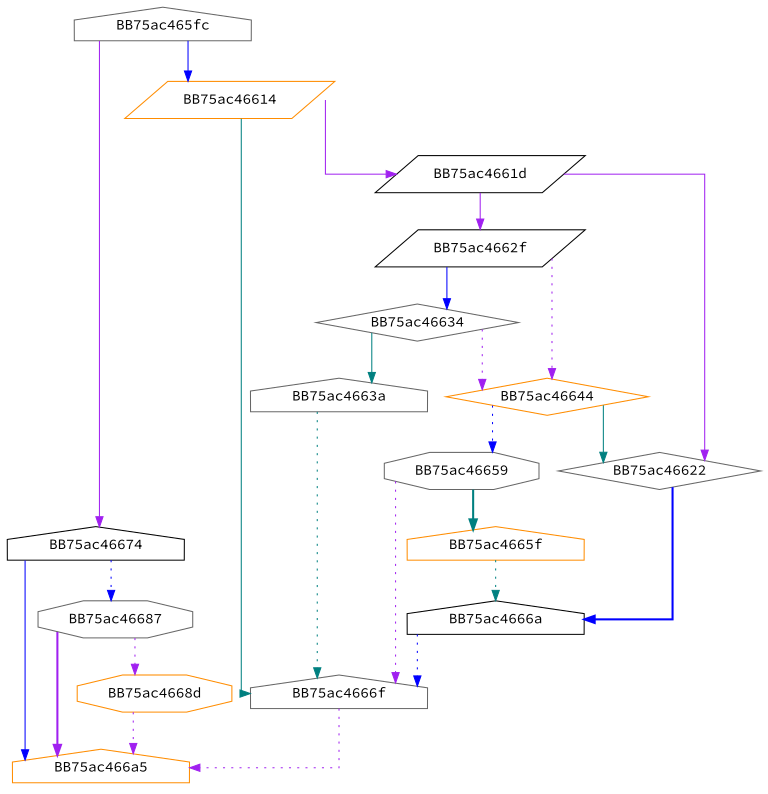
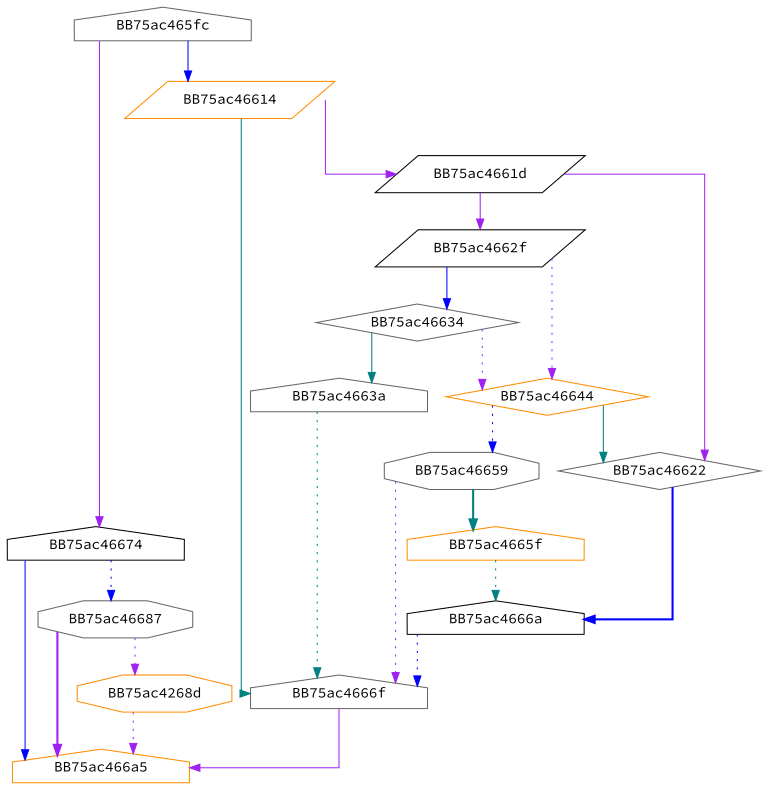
node "BB75ac4668d": label "BB75ac4668d" -> "BB75ac4268d"
edge "BB75ac4666f" -> "BB75ac466a5": style dotted -> solid
